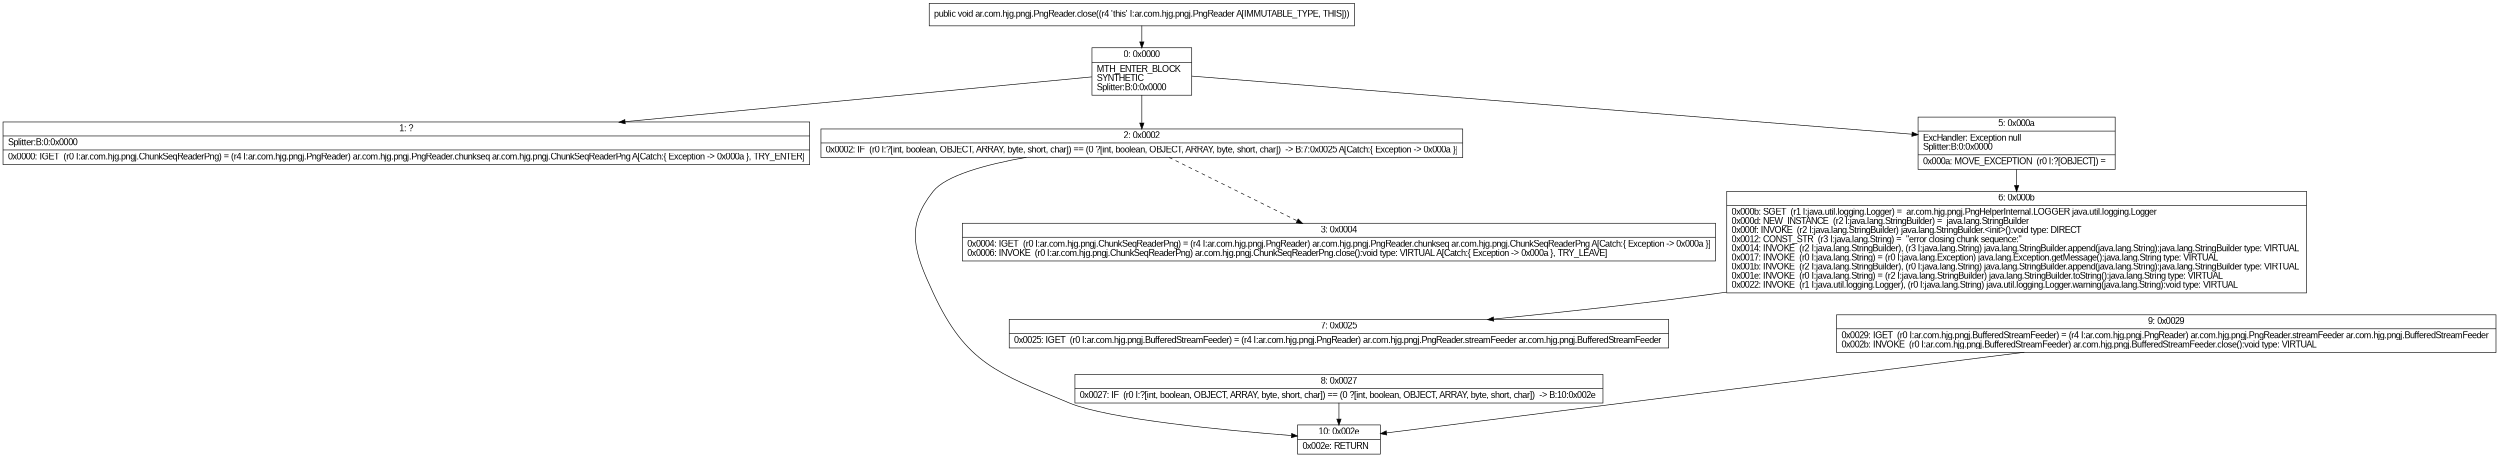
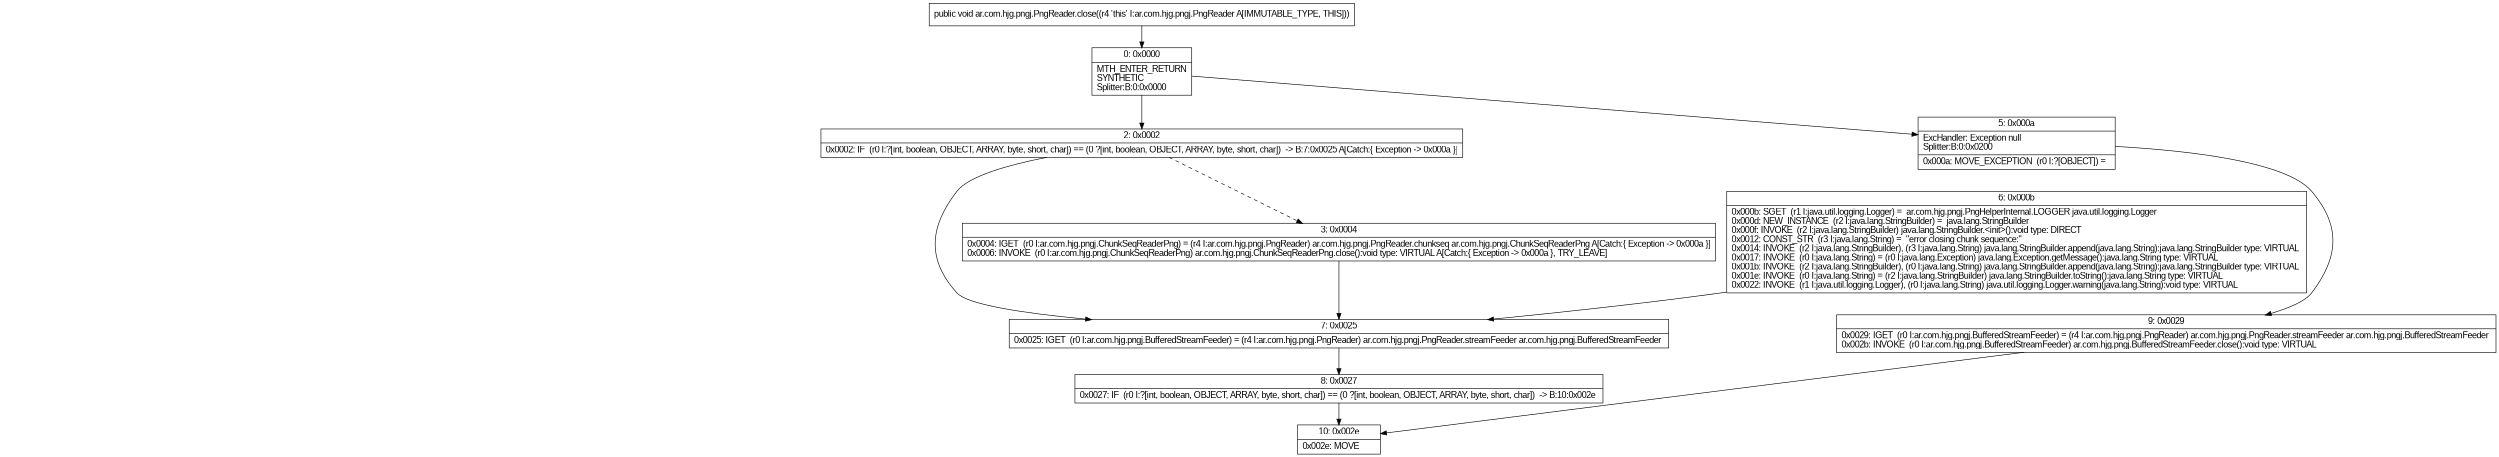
node "0: 0x0000": text "MTH_ENTER_BLOCK" -> "MTH_ENTER_RETURN"
node "1: ?": removed
node "5: 0x000a": text "Splitter:B:0:0x0000" -> "Splitter:B:0:0x0200"
edge "5: 0x000a" -> "6: 0x000b": now "5: 0x000a" -> "9: 0x0029"
edge "3: 0x0004" -> "7: 0x0025": added
edge "7: 0x0025" -> "8: 0x0027": added
edge "2: 0x0002" -> "10: 0x002e": now "2: 0x0002" -> "7: 0x0025"
node "10: 0x002e": text "0x002e: RETURN" -> "0x002e: MOVE"
